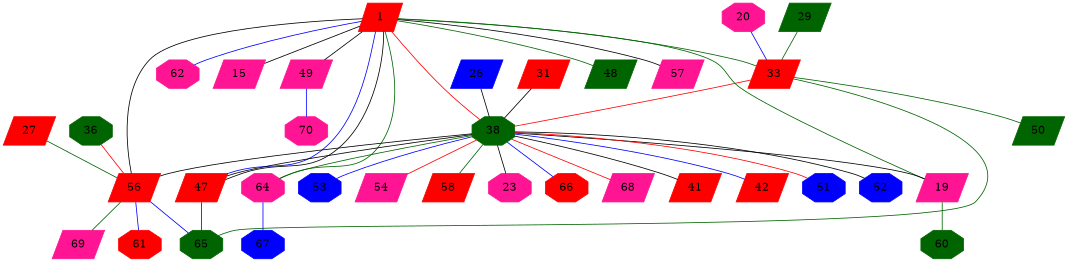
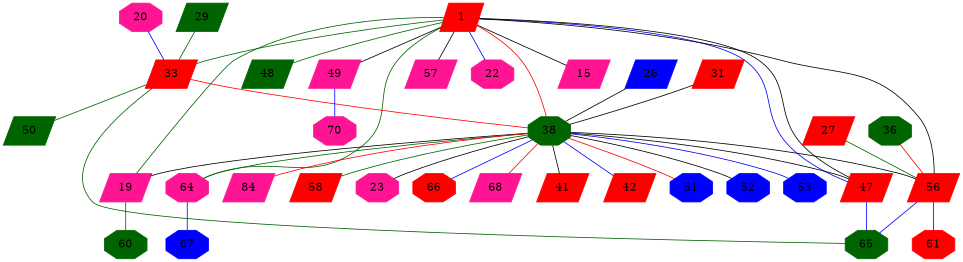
node "62": label "62" -> "22"
node "54": label "54" -> "84"
node "69": removed
